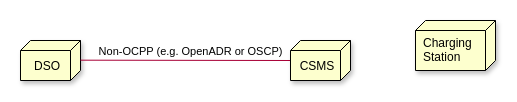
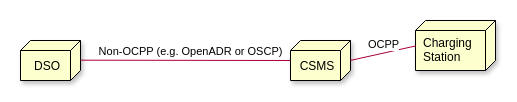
edge "Charging Station" -- "CSMS": added, label "OCPP"
